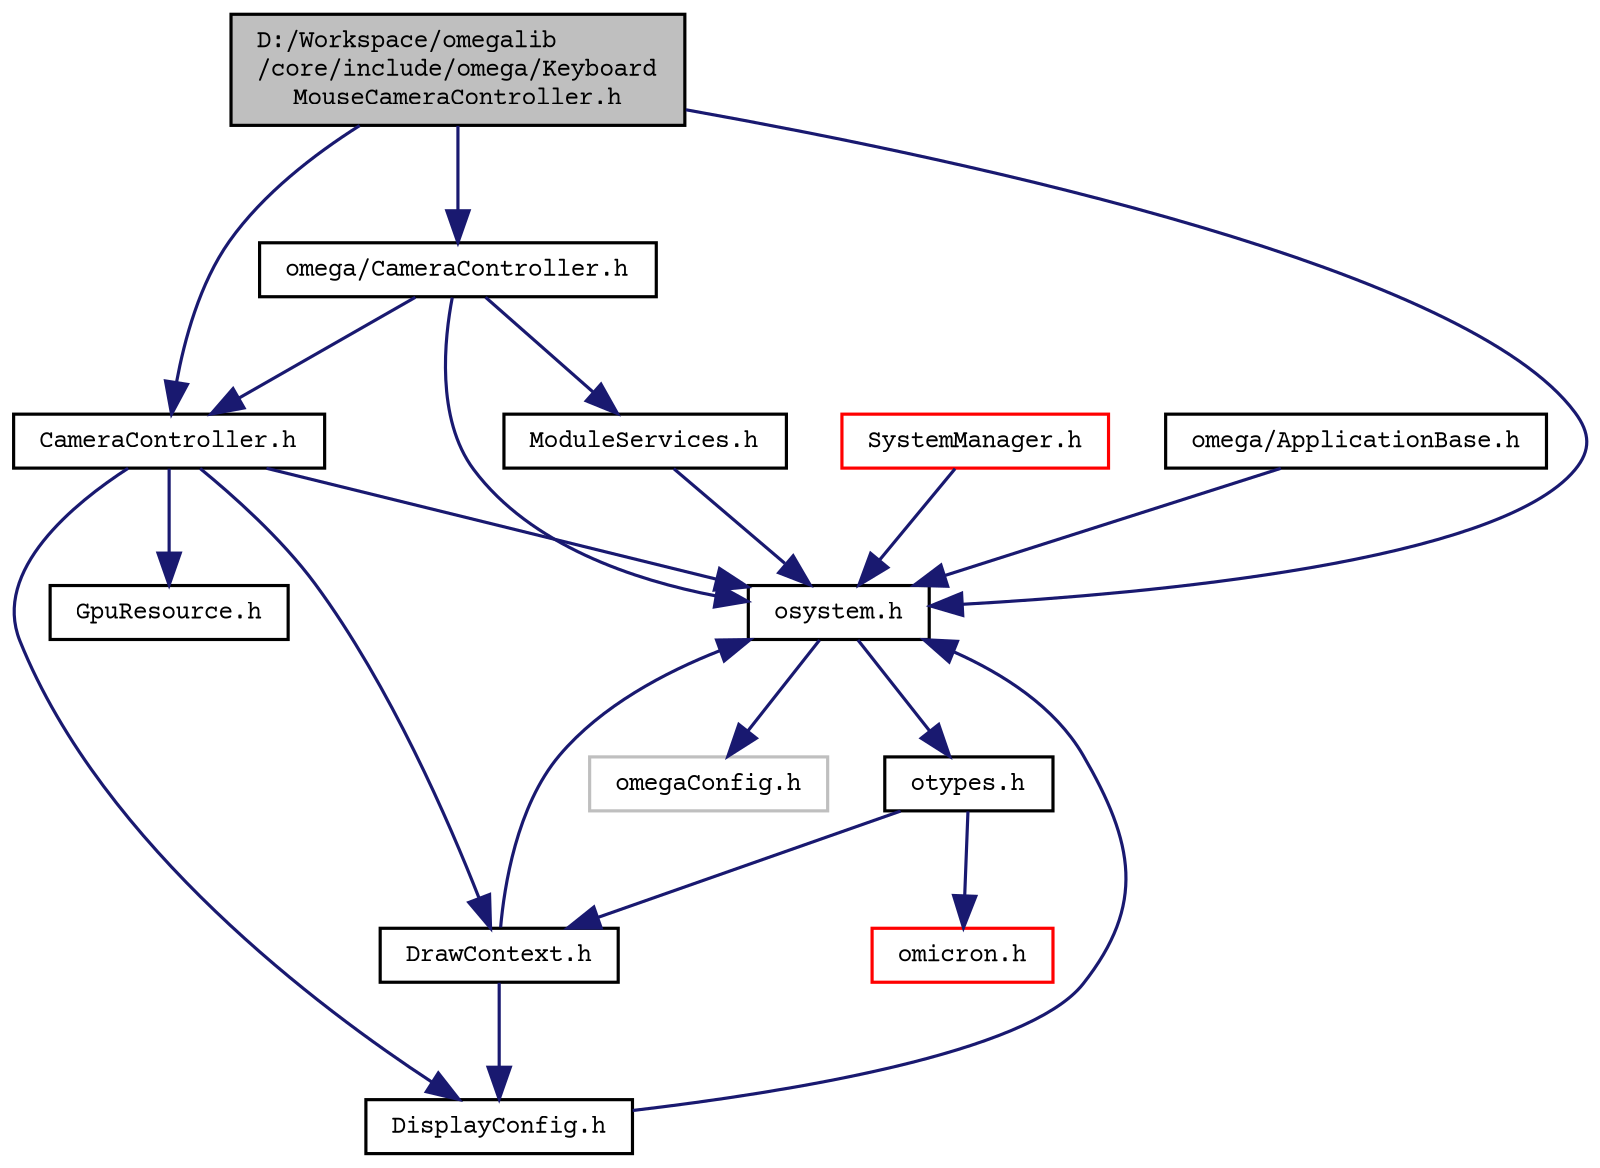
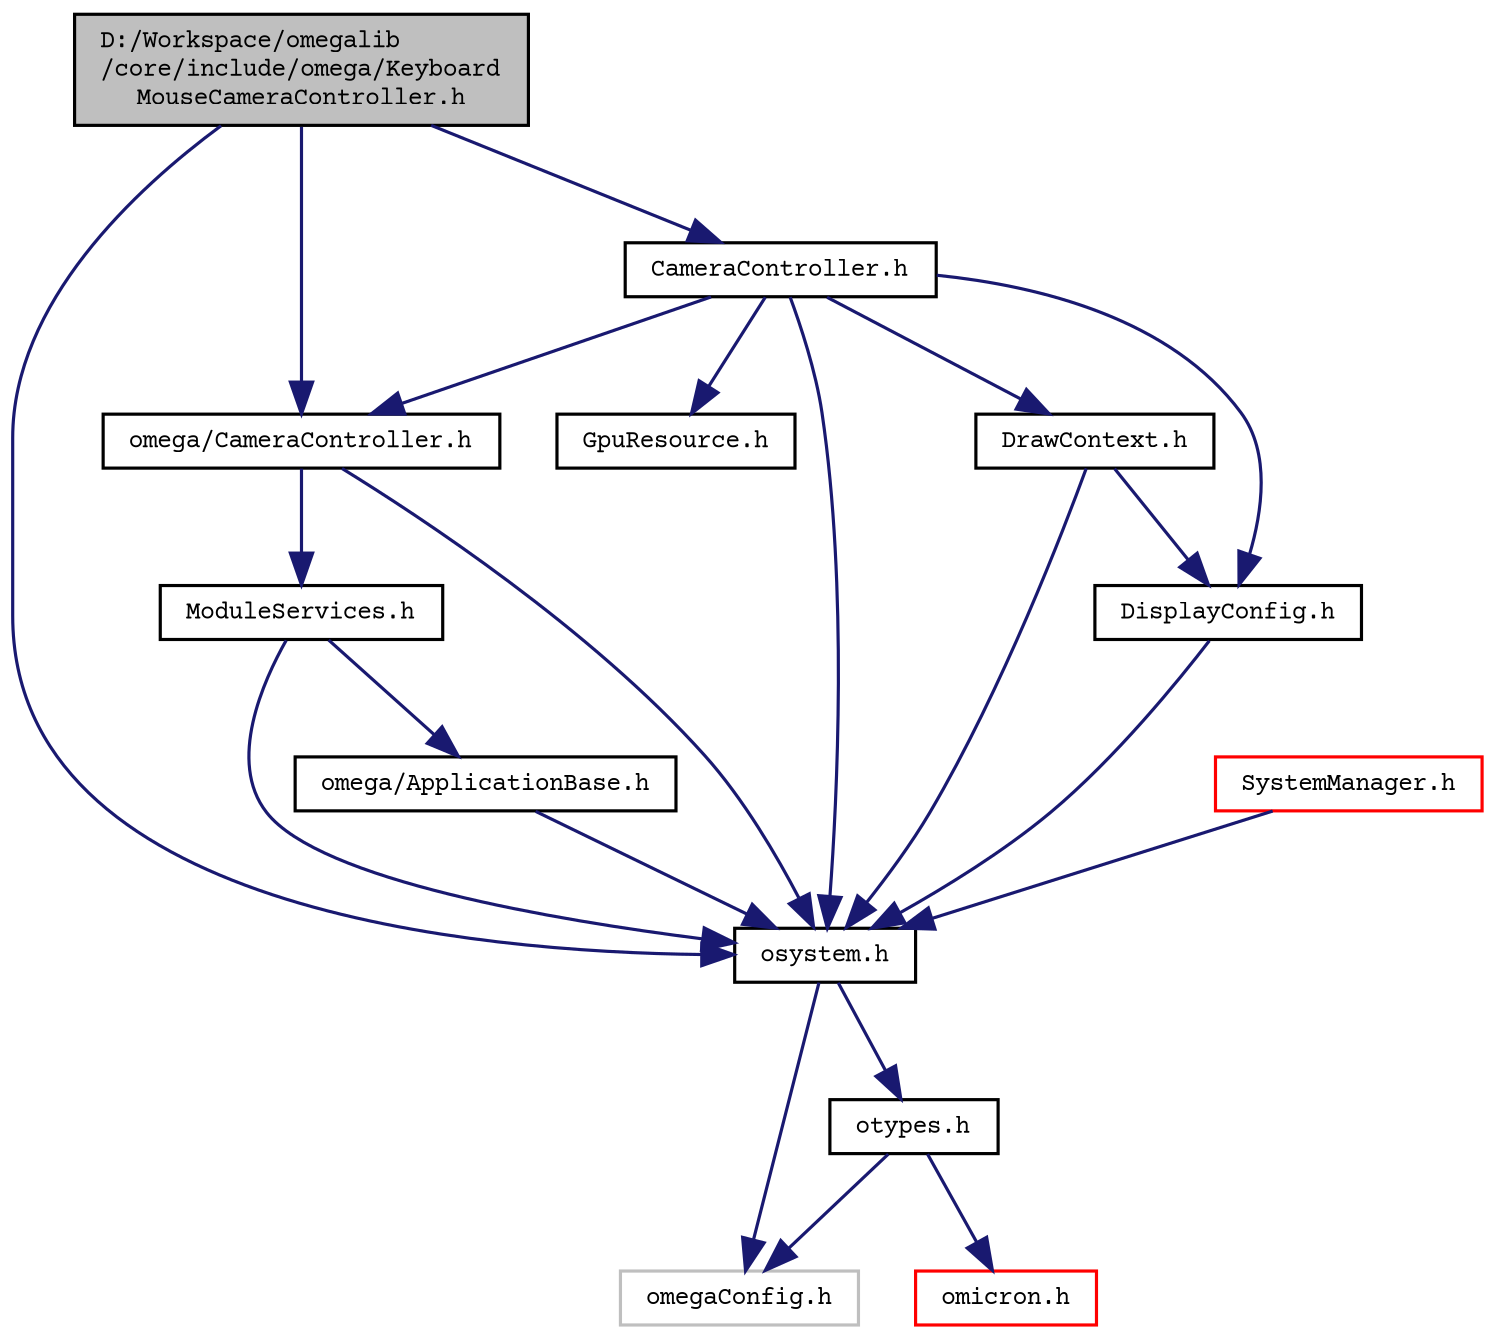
edge "omega/CameraController.h" -> "CameraController.h": reversed
edge "ModuleServices.h" -> "omega/ApplicationBase.h": added
edge "otypes.h" -> "DrawContext.h": now "otypes.h" -> "omegaConfig.h"
